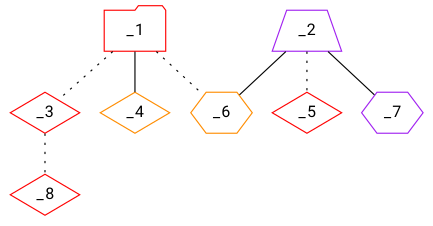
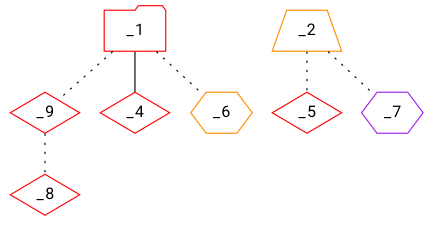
node "_2": color purple -> darkorange
edge "_2" -- "_6": removed
edge "_2" -- "_7": style solid -> dotted
node "_3": label "_3" -> "_9"
node "_4": color darkorange -> red
